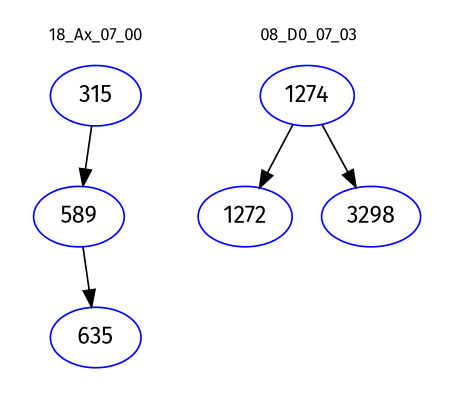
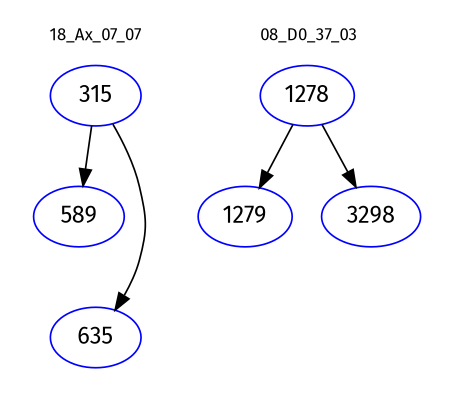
cluster "18_Ax_07_00": label "18_Ax_07_00" -> "18_Ax_07_07"
cluster "08_D0_07_03": label "08_D0_07_03" -> "08_D0_37_03"
node "1274": label "1274" -> "1278"
node "1272": label "1272" -> "1279"
edge "589" -> "635": now "315" -> "635"
